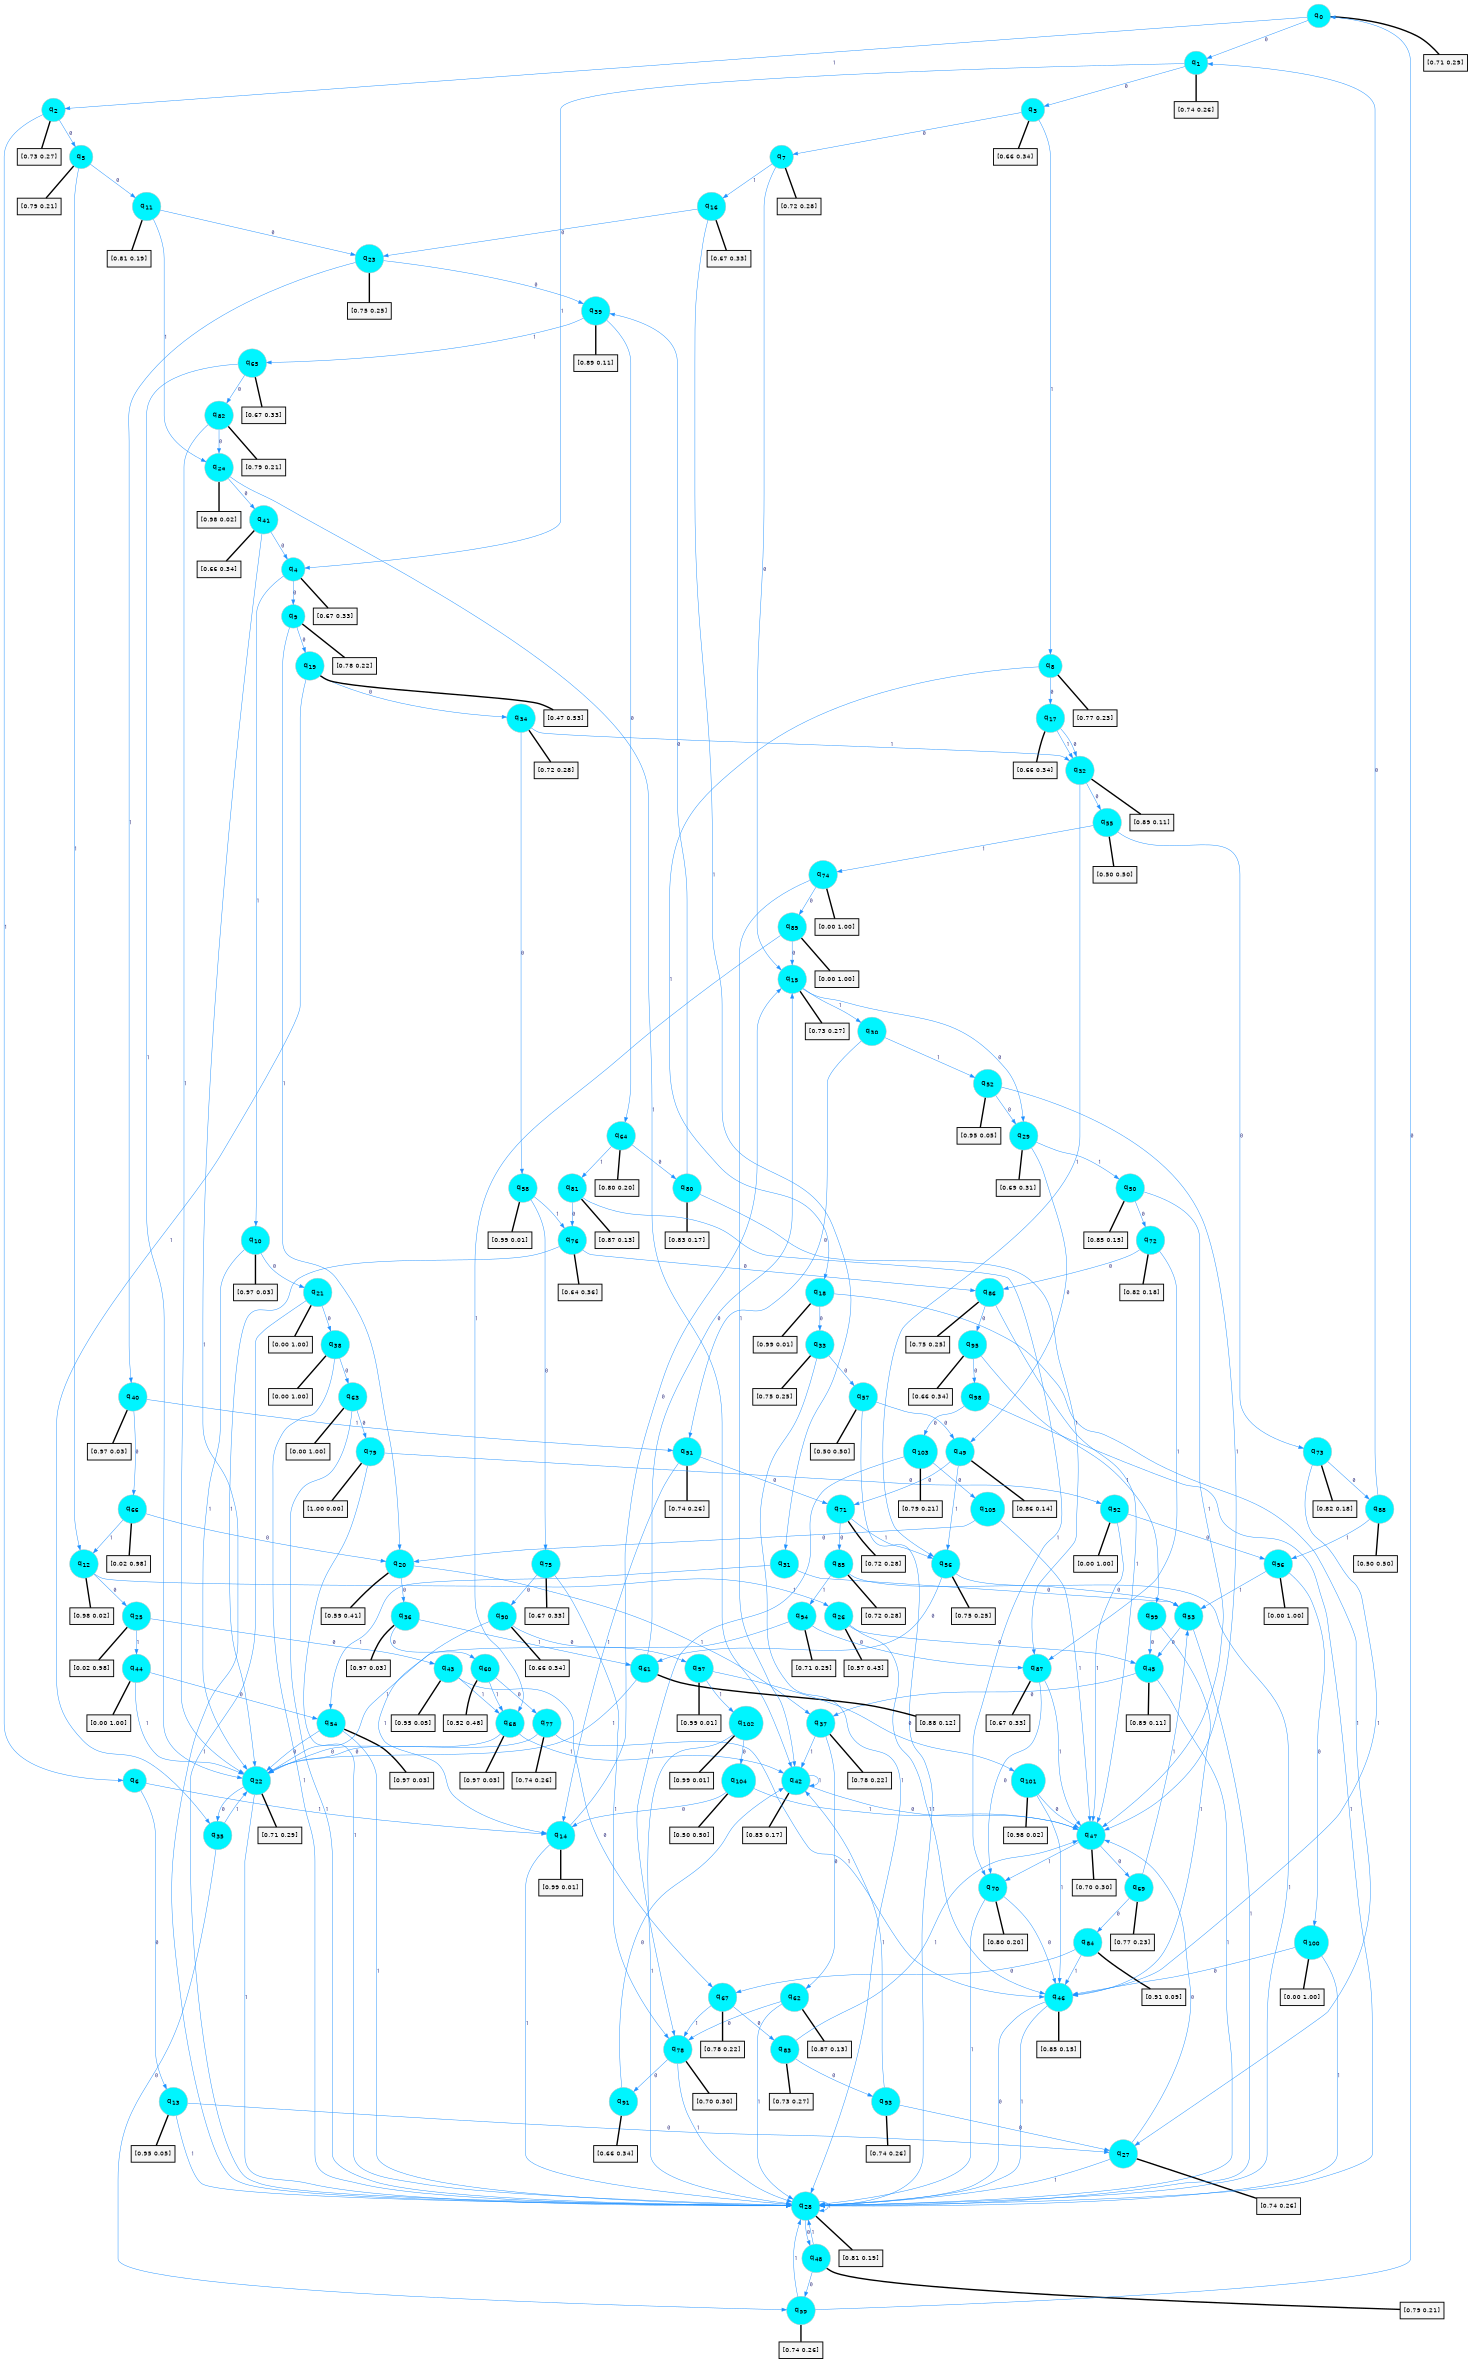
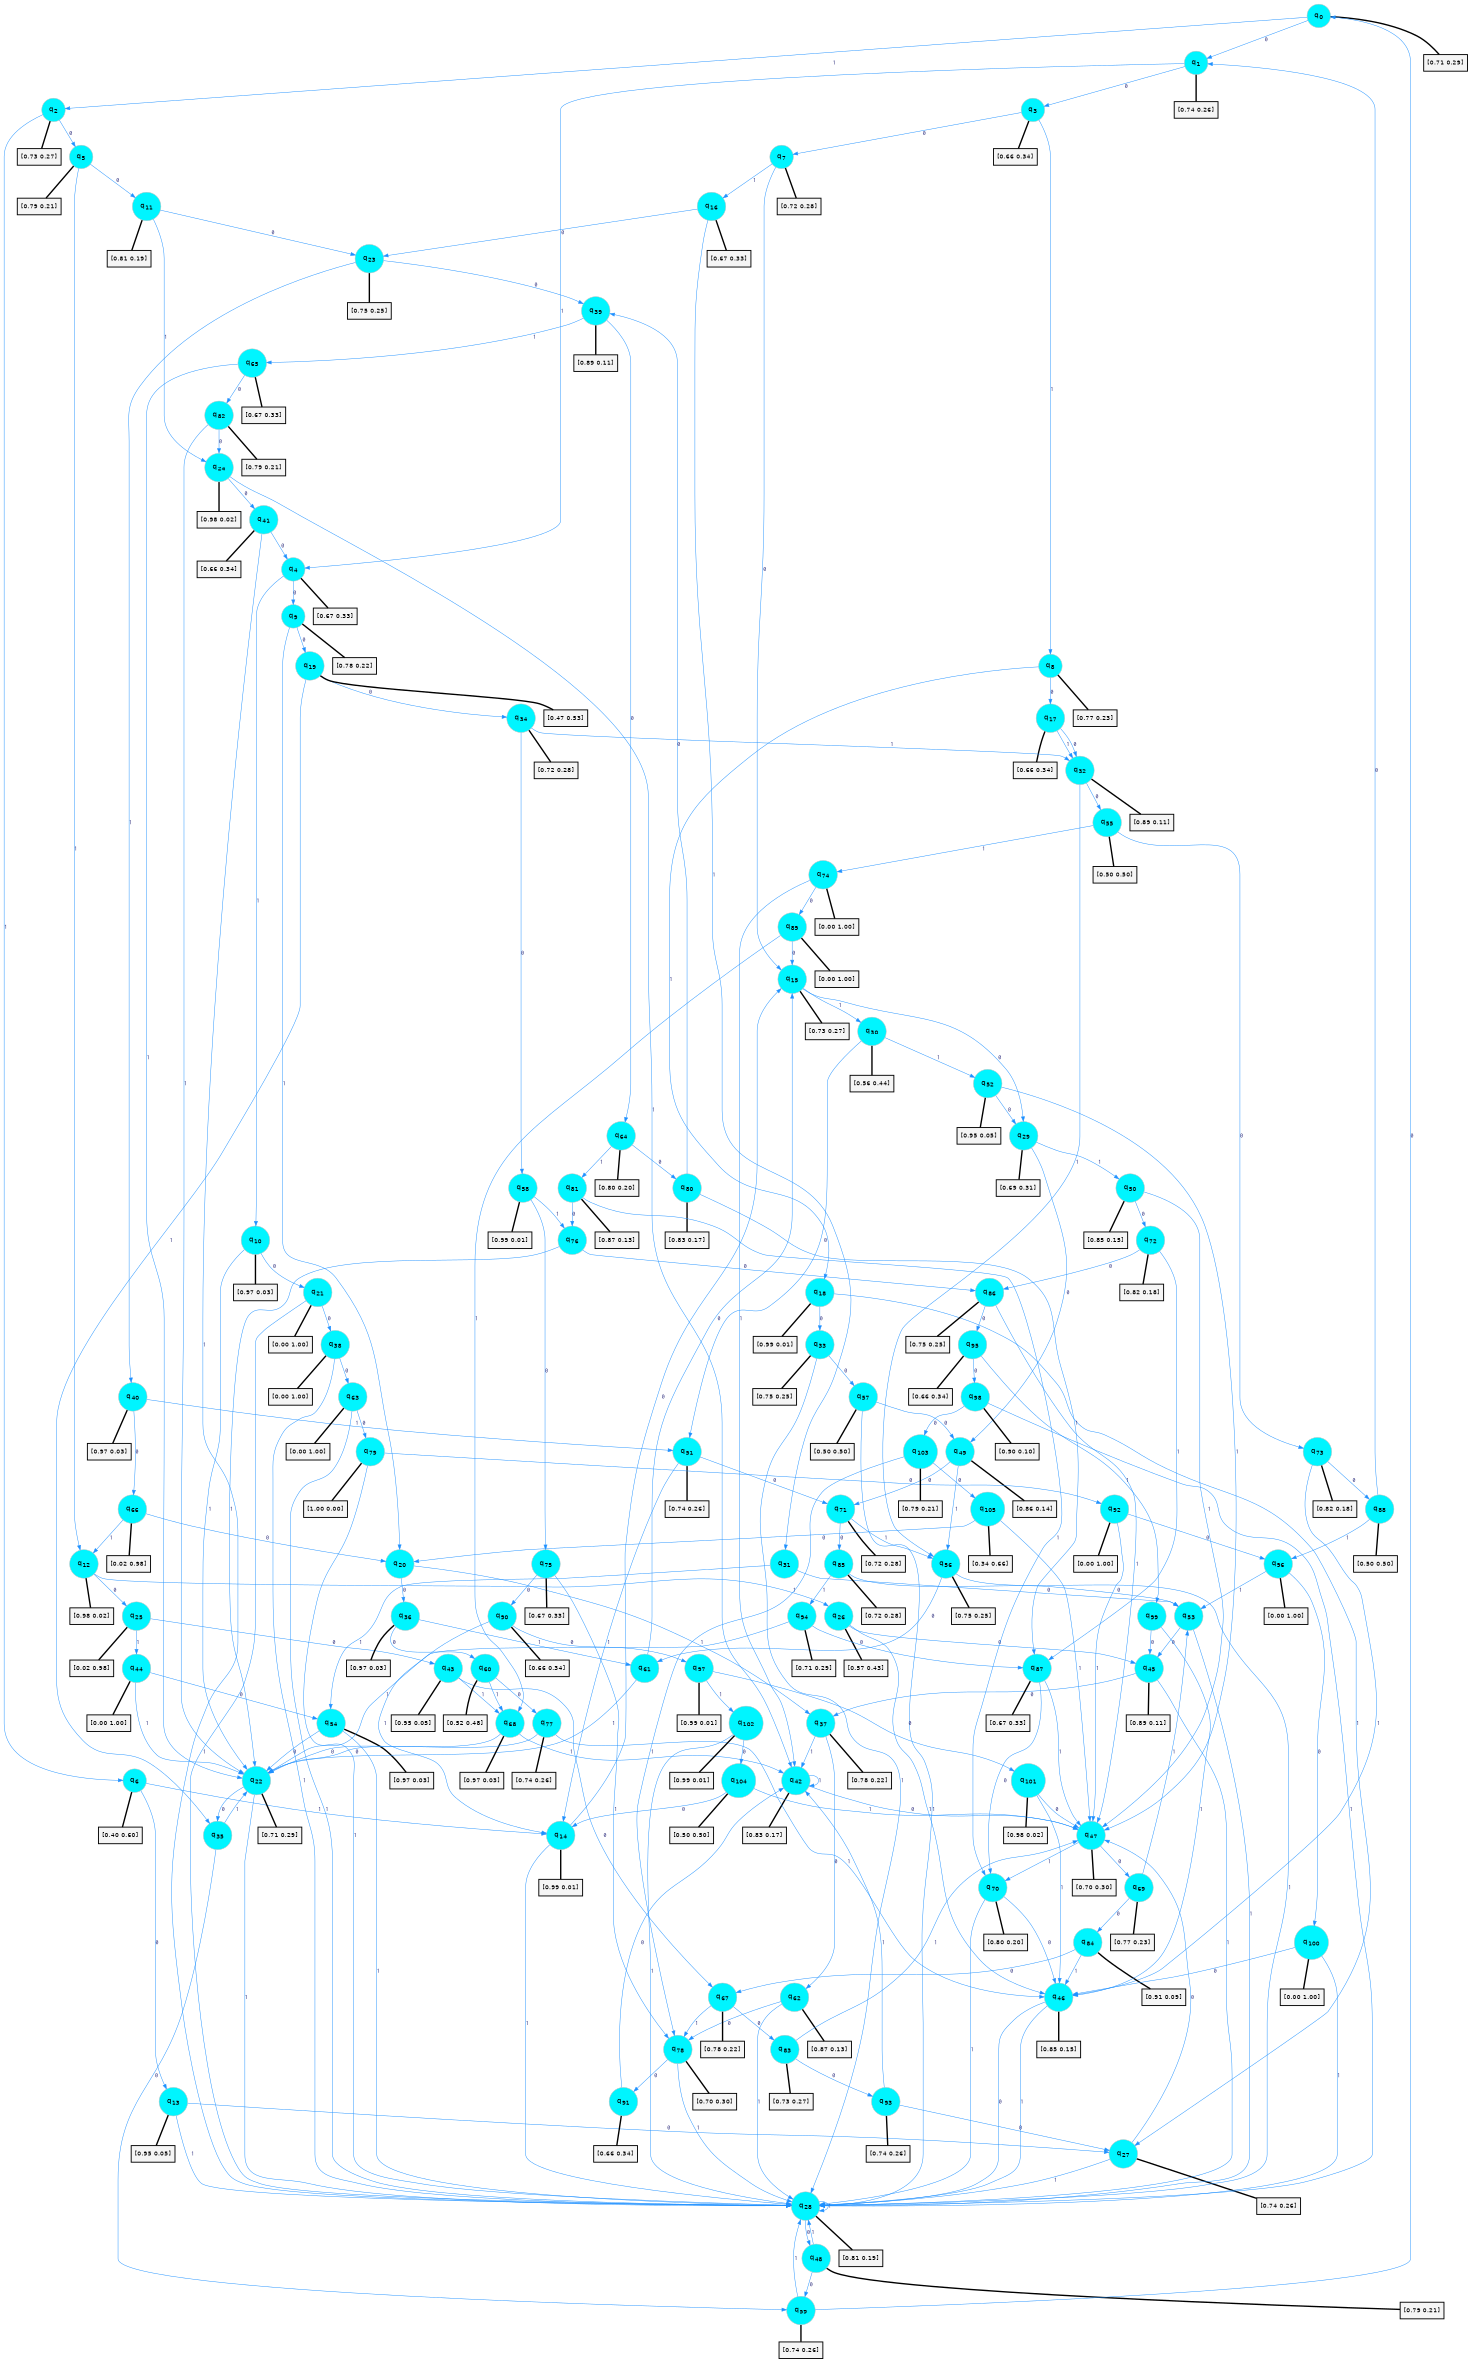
node "[0.56 0.44]": added
node "[0.64 0.36]": removed
node "[0.90 0.10]": added
node "[0.34 0.66]": added
node "[0.59 0.41]": removed
node "[0.88 0.12]": removed
node "[0.40 0.60]": added
